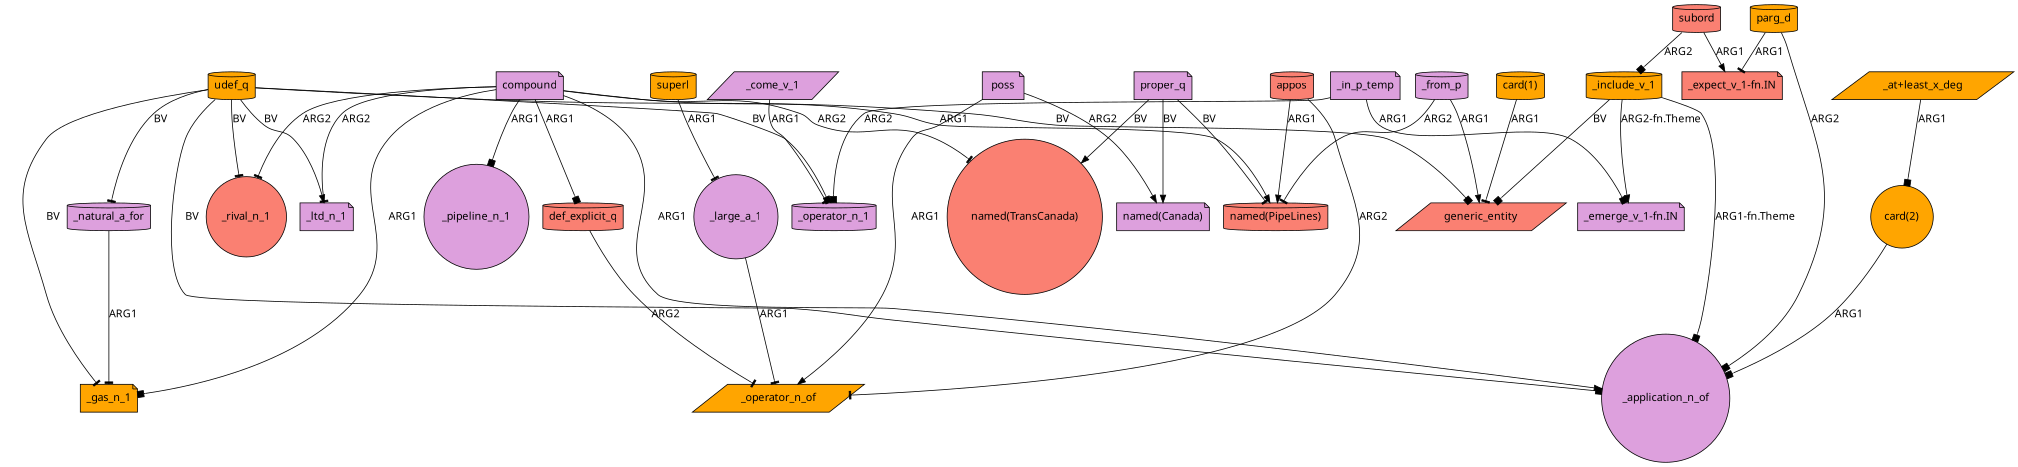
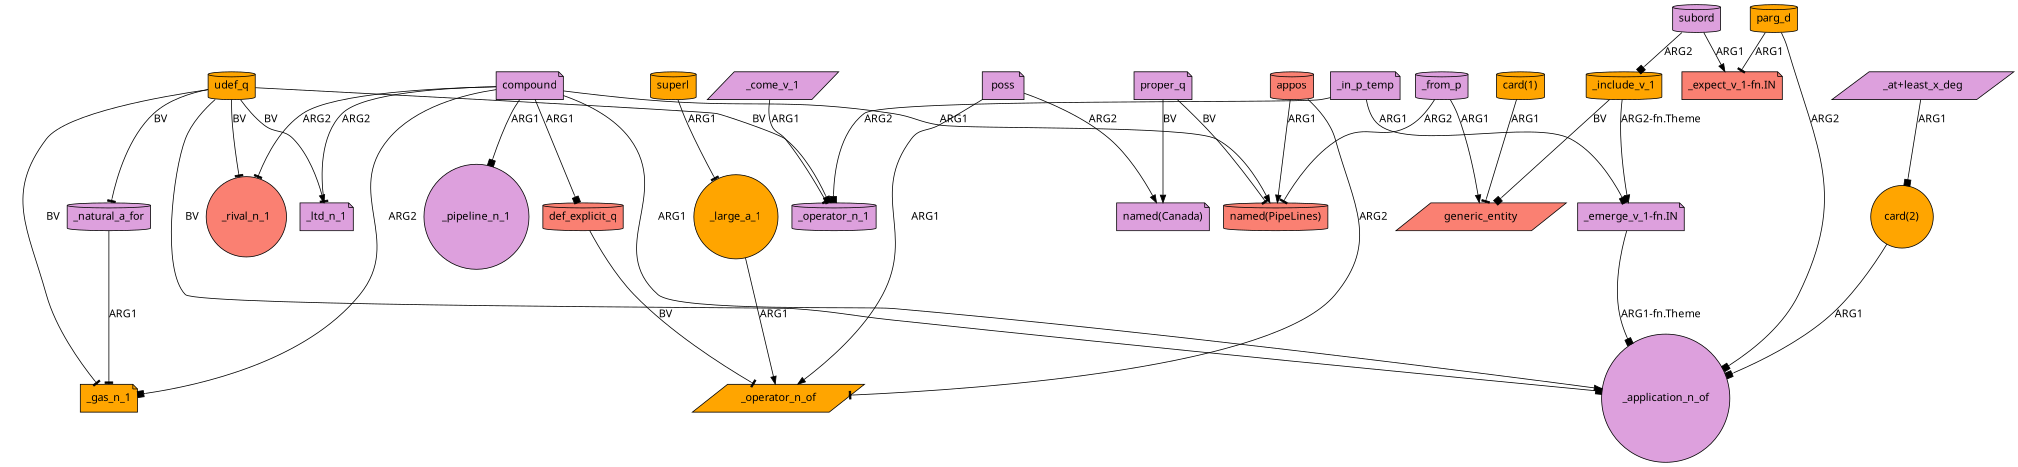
node "subord": fillcolor salmon -> plum
node "_at+least_x_deg": fillcolor orange -> plum
edge "udef_q" -> "generic_entity": removed, label "BV"
edge "_include_v_1" -> "_application_n_of": now "_emerge_v_1-fn.IN" -> "_application_n_of"
edge "compound" -> "_gas_n_1": label "ARG1" -> "ARG2"
node "_large_a_1": fillcolor plum -> orange
node "named(TransCanada)": removed
edge "def_explicit_q" -> "_operator_n_of": label "ARG2" -> "BV"
edge "_large_a_1" -> "_operator_n_of": arrowhead tee -> normal
